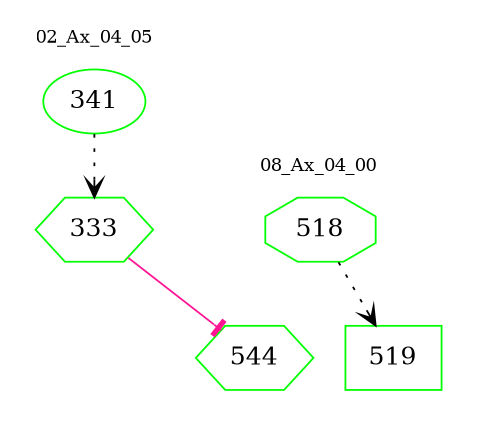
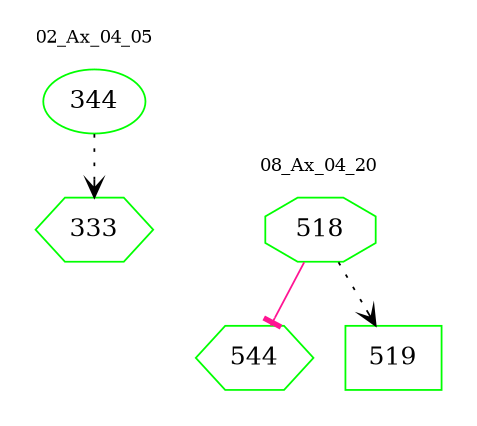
node "341": label "341" -> "344"
cluster "08_Ax_04_00": label "08_Ax_04_00" -> "08_Ax_04_20"
edge "333" -> "544": now "518" -> "544"
